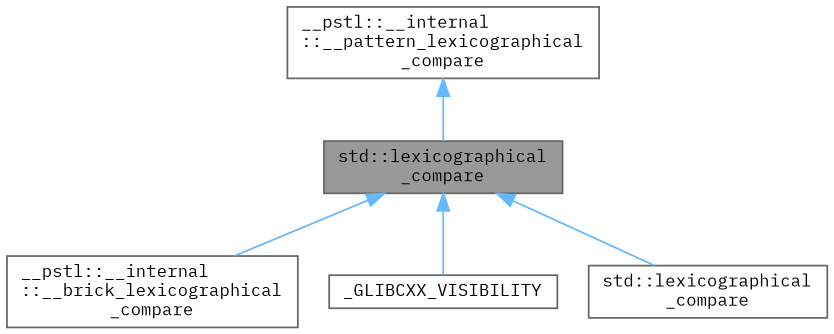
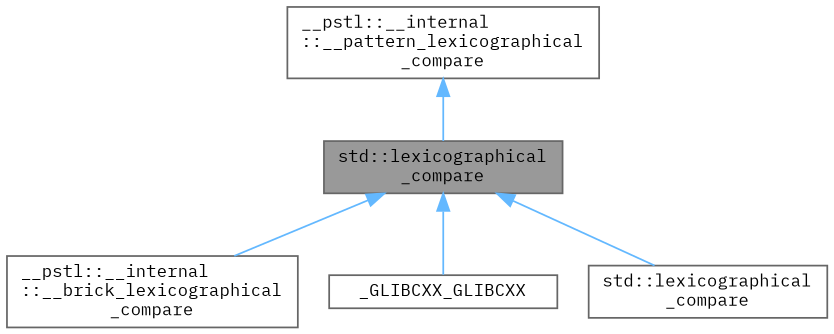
node "_GLIBCXX_VISIBILITY": label "_GLIBCXX_VISIBILITY" -> "_GLIBCXX_GLIBCXX"
